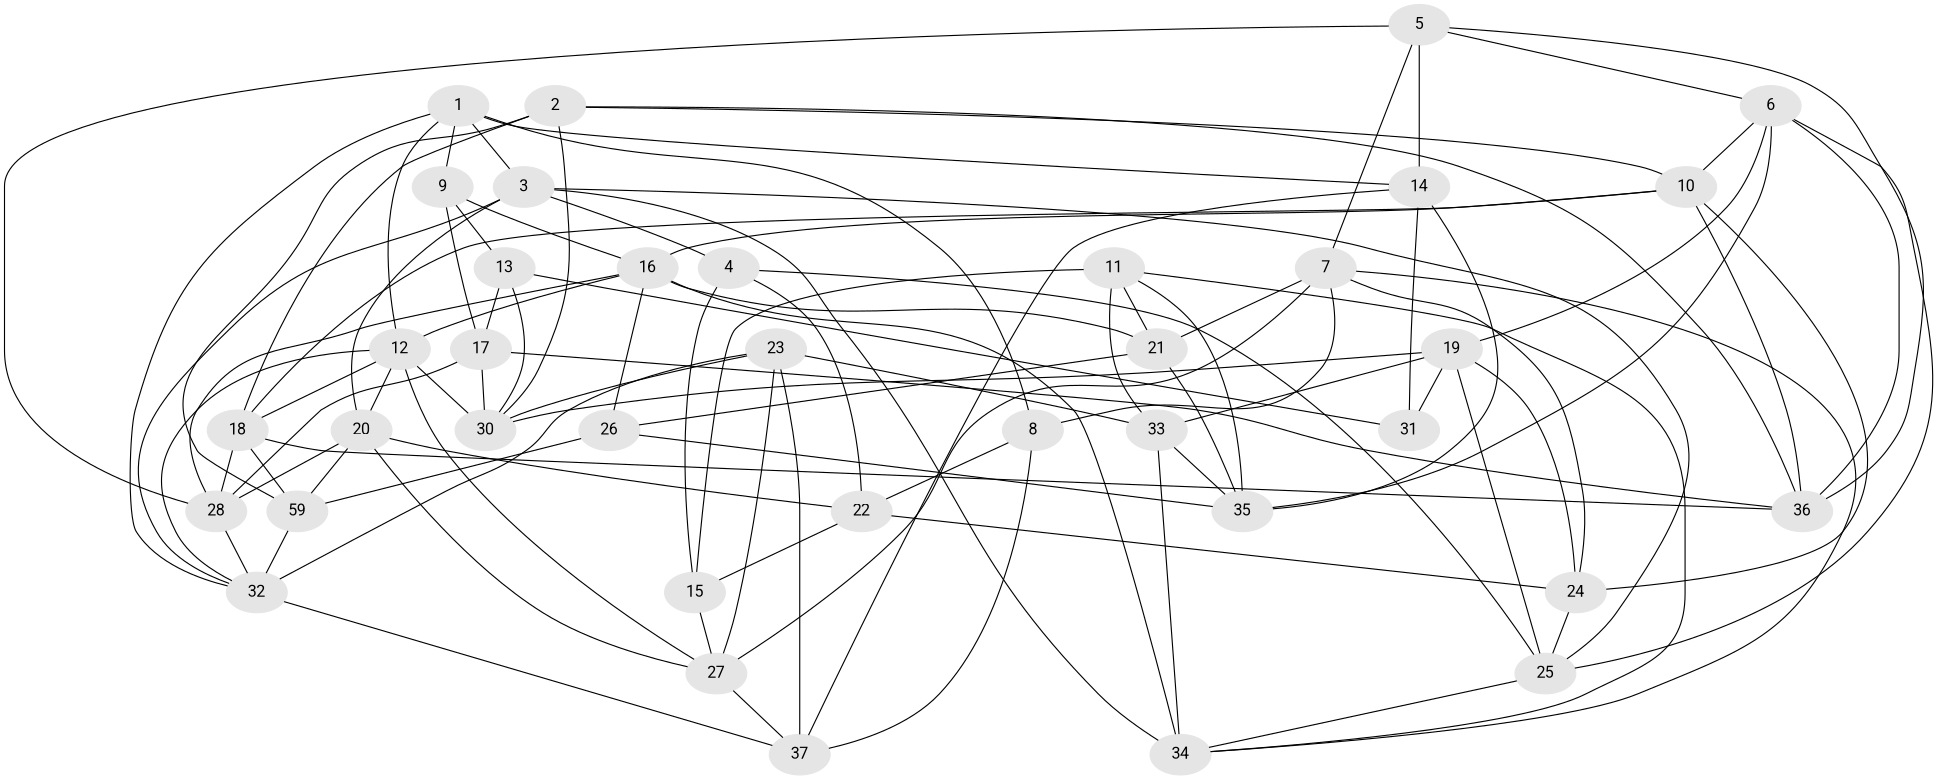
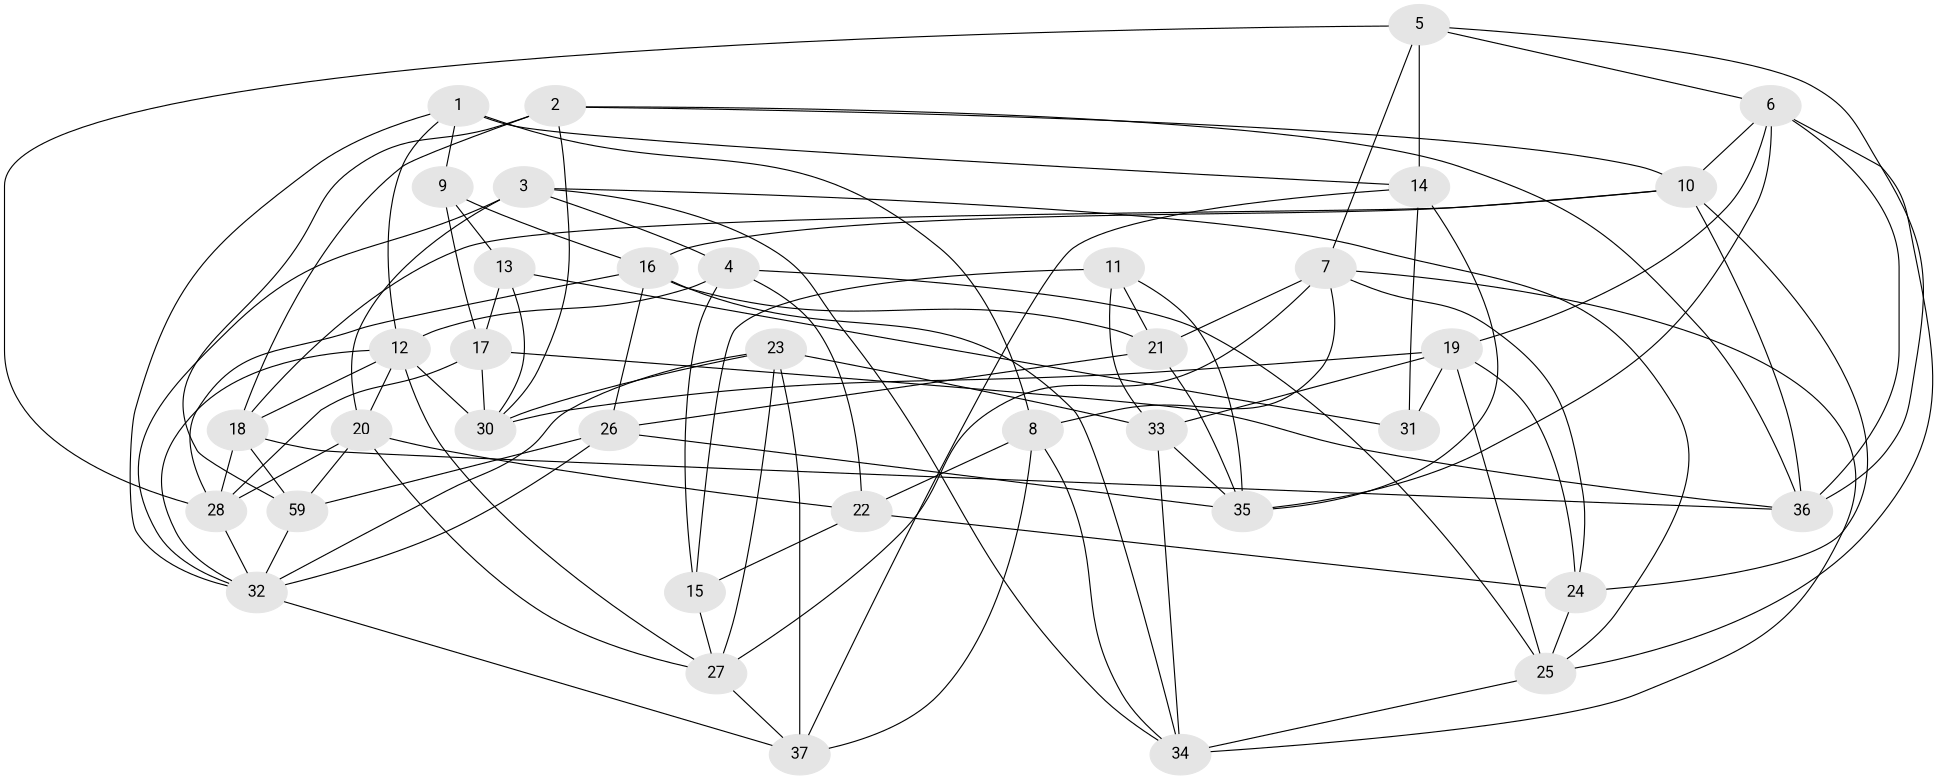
edge "1" -- "3": removed
edge "16" -- "12": now "4" -- "12"
edge "11" -- "34": now "8" -- "34"
edge "26" -- "32": added
